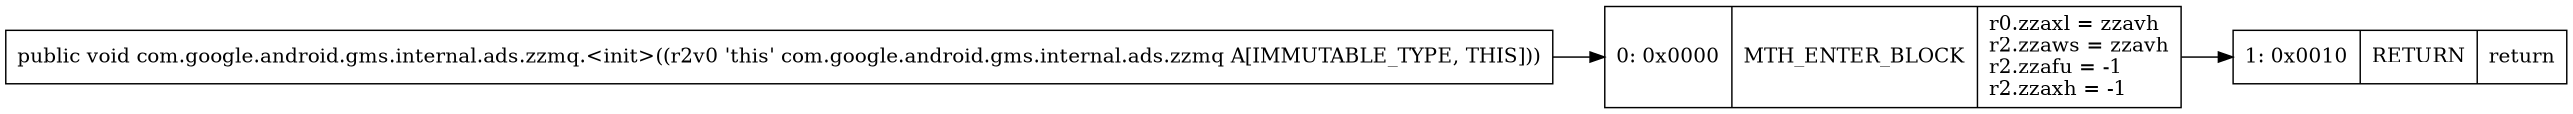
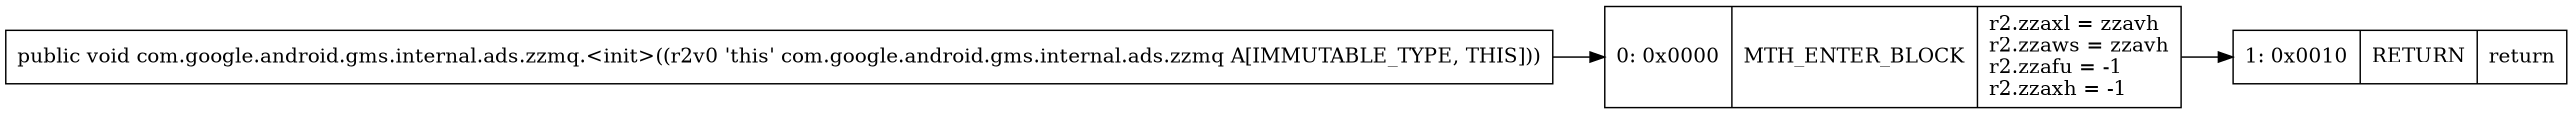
node "0: 0x0000": text "r0.zzaxl = zzavh" -> "r2.zzaxl = zzavh"
